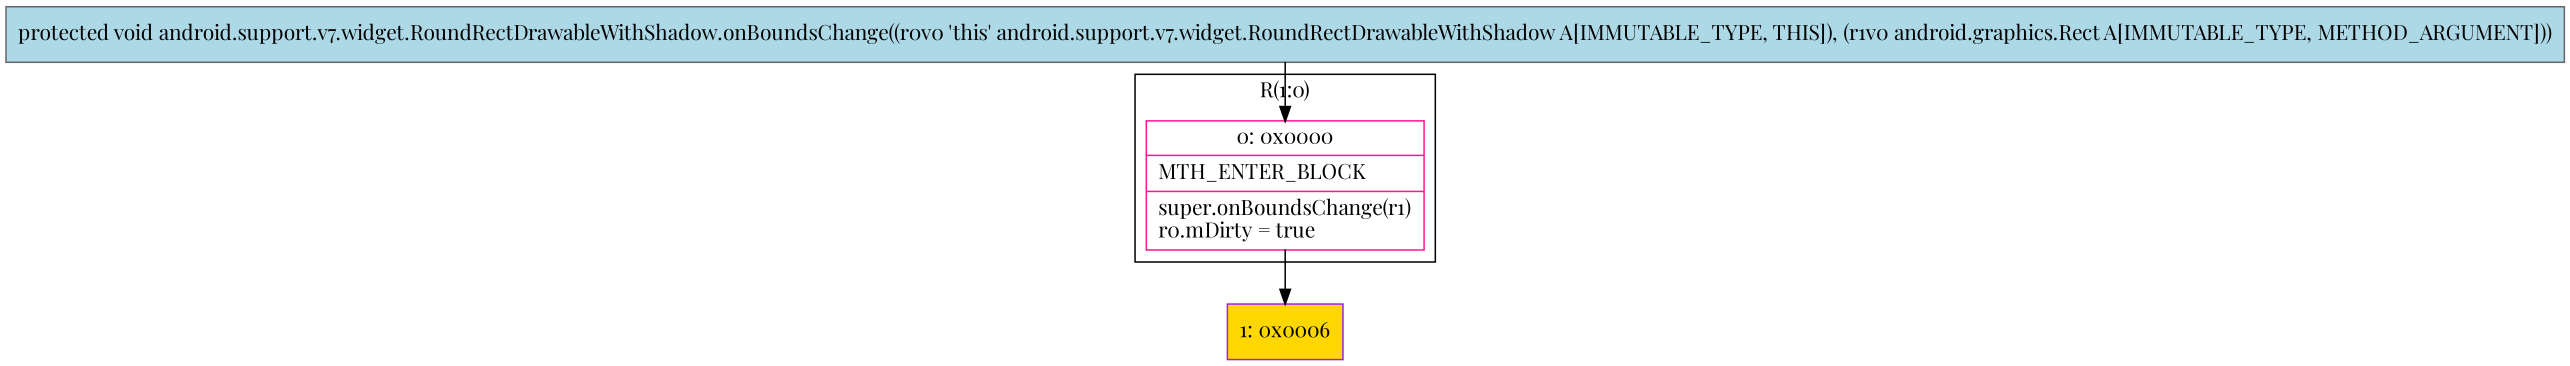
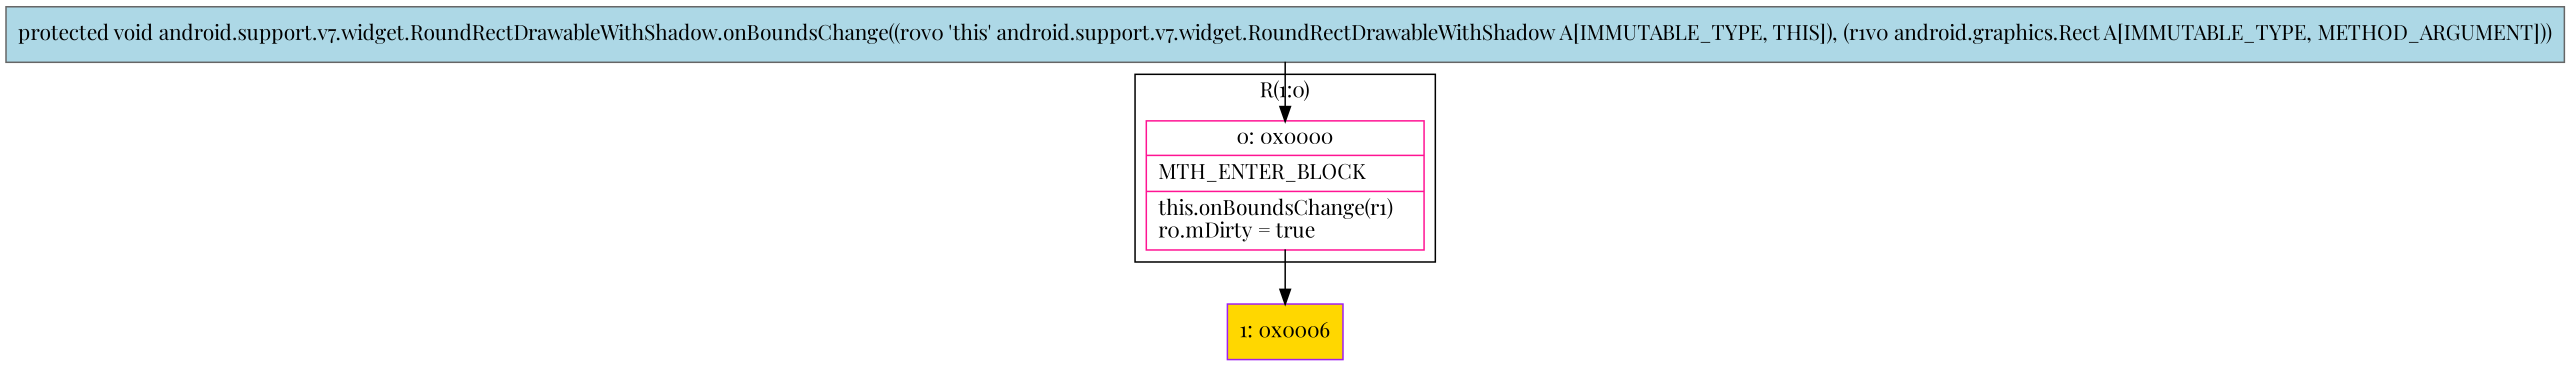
node "0: 0x0000": text "super.onBoundsChange(r1)" -> "this.onBoundsChange(r1)"
